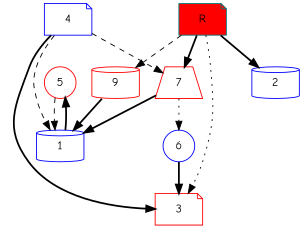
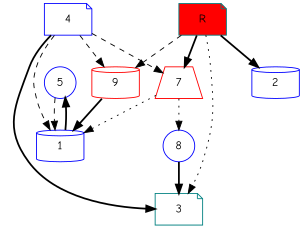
edge "4" -> "9": added
node "5": color red -> blue
edge "7" -> "1": style bold -> dotted
node "6": label "6" -> "8"
node "3": color red -> teal
